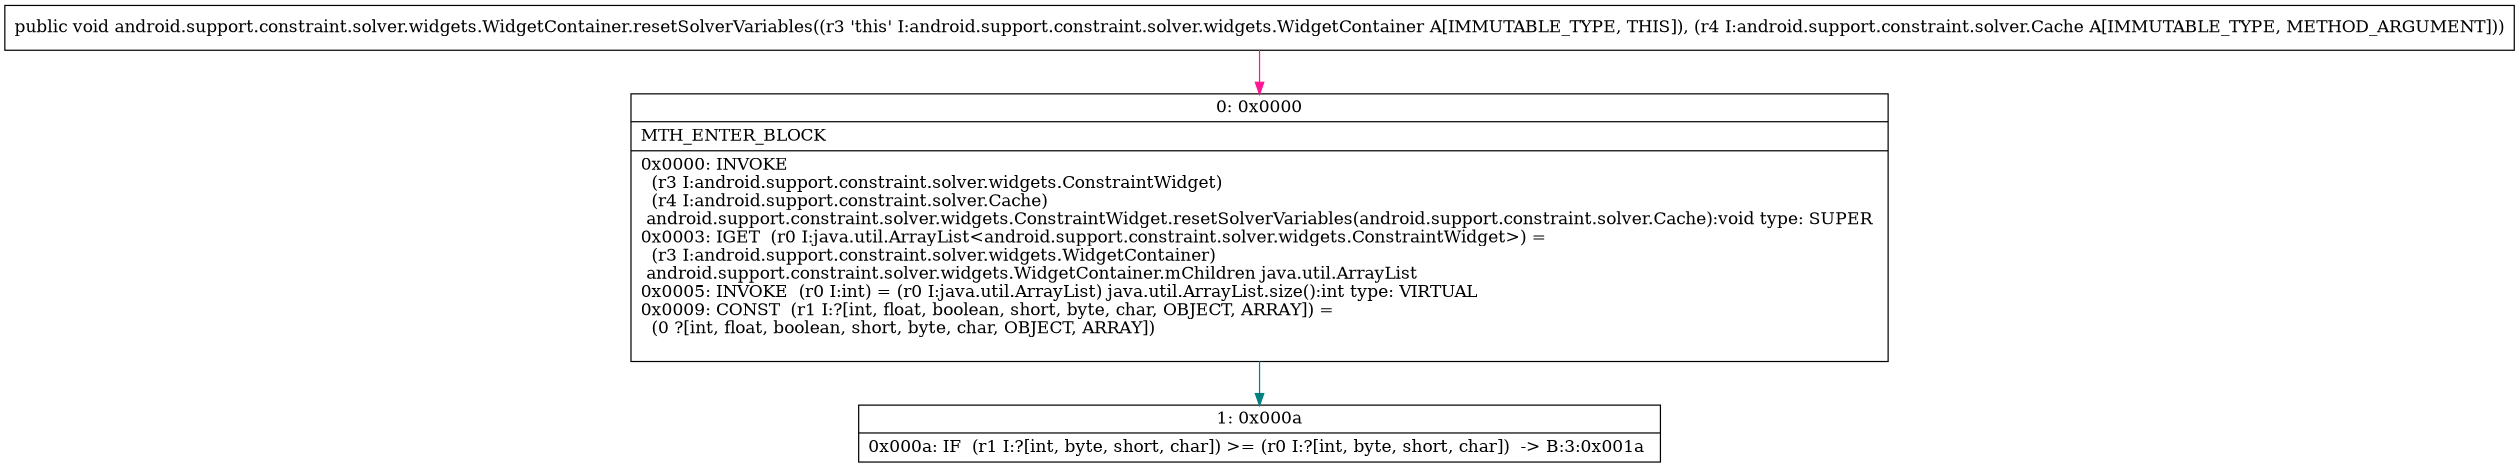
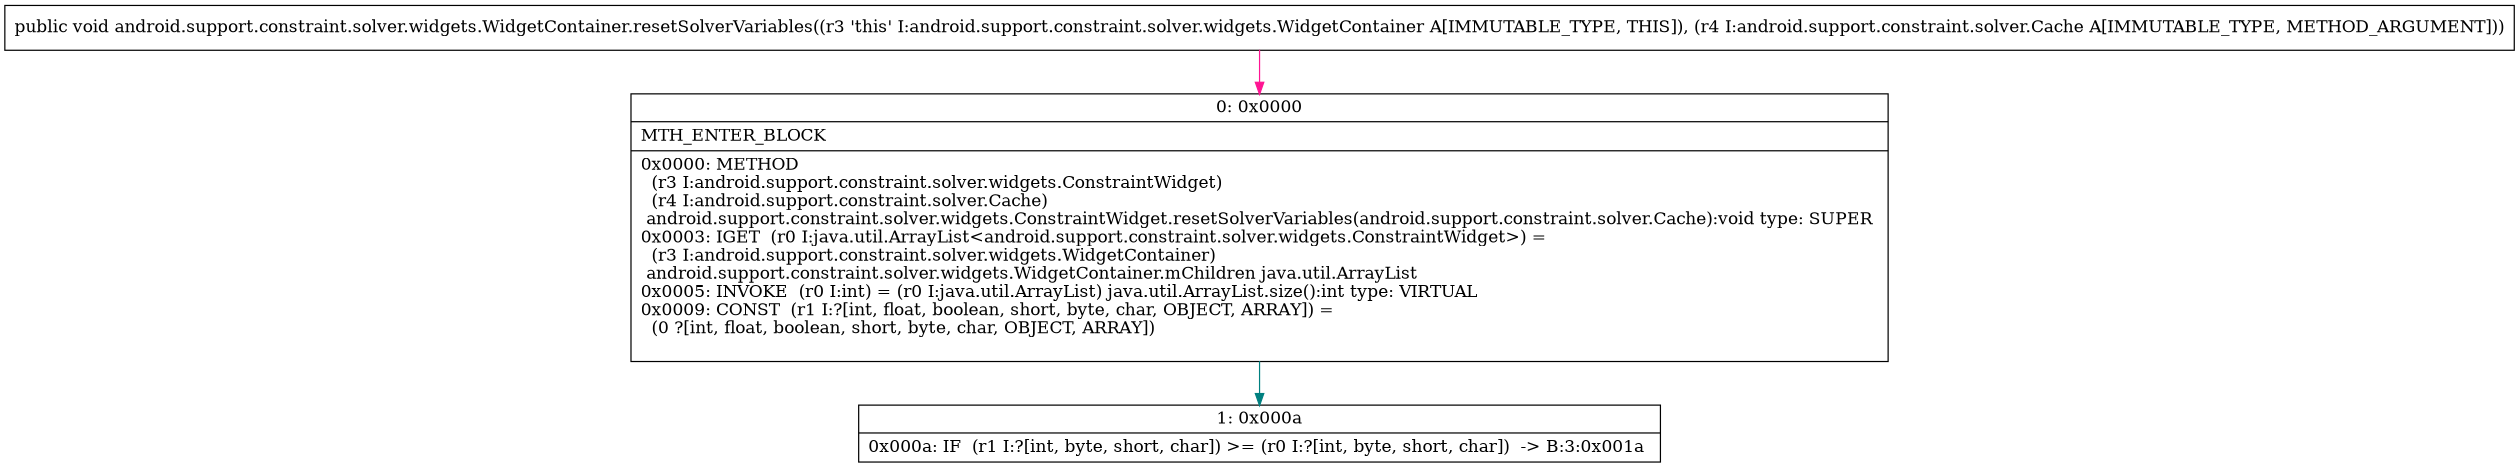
node "0: 0x0000": text "0x0000: INVOKE" -> "0x0000: METHOD"
